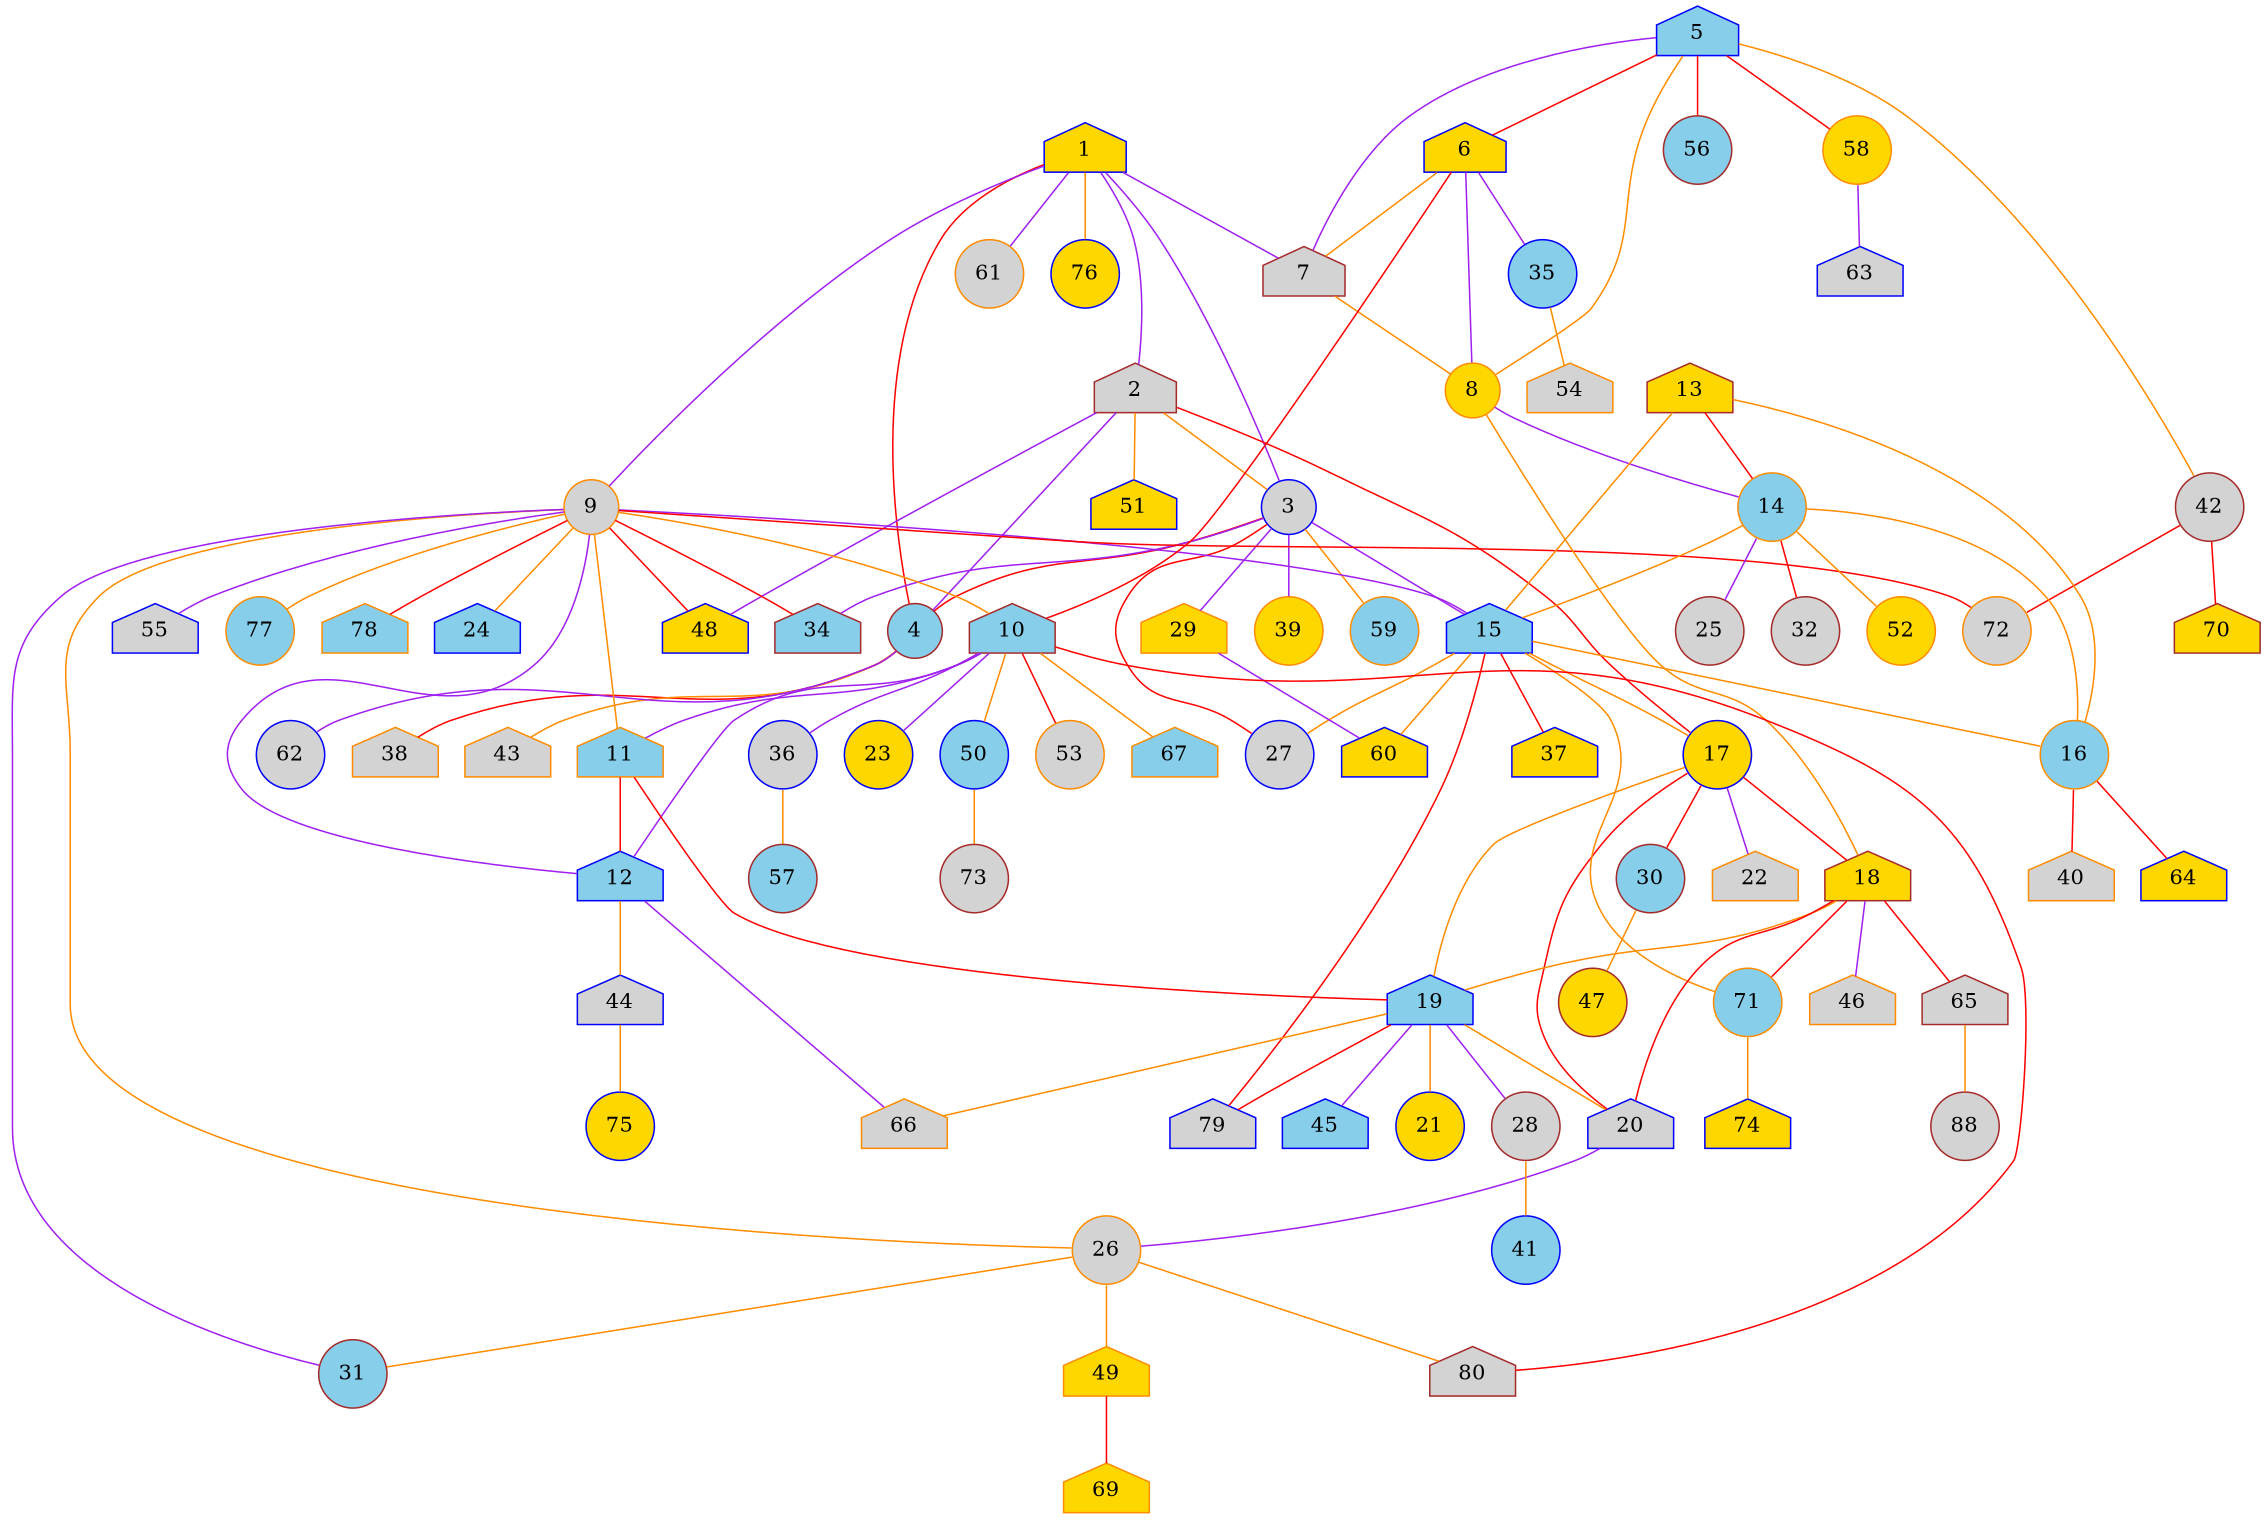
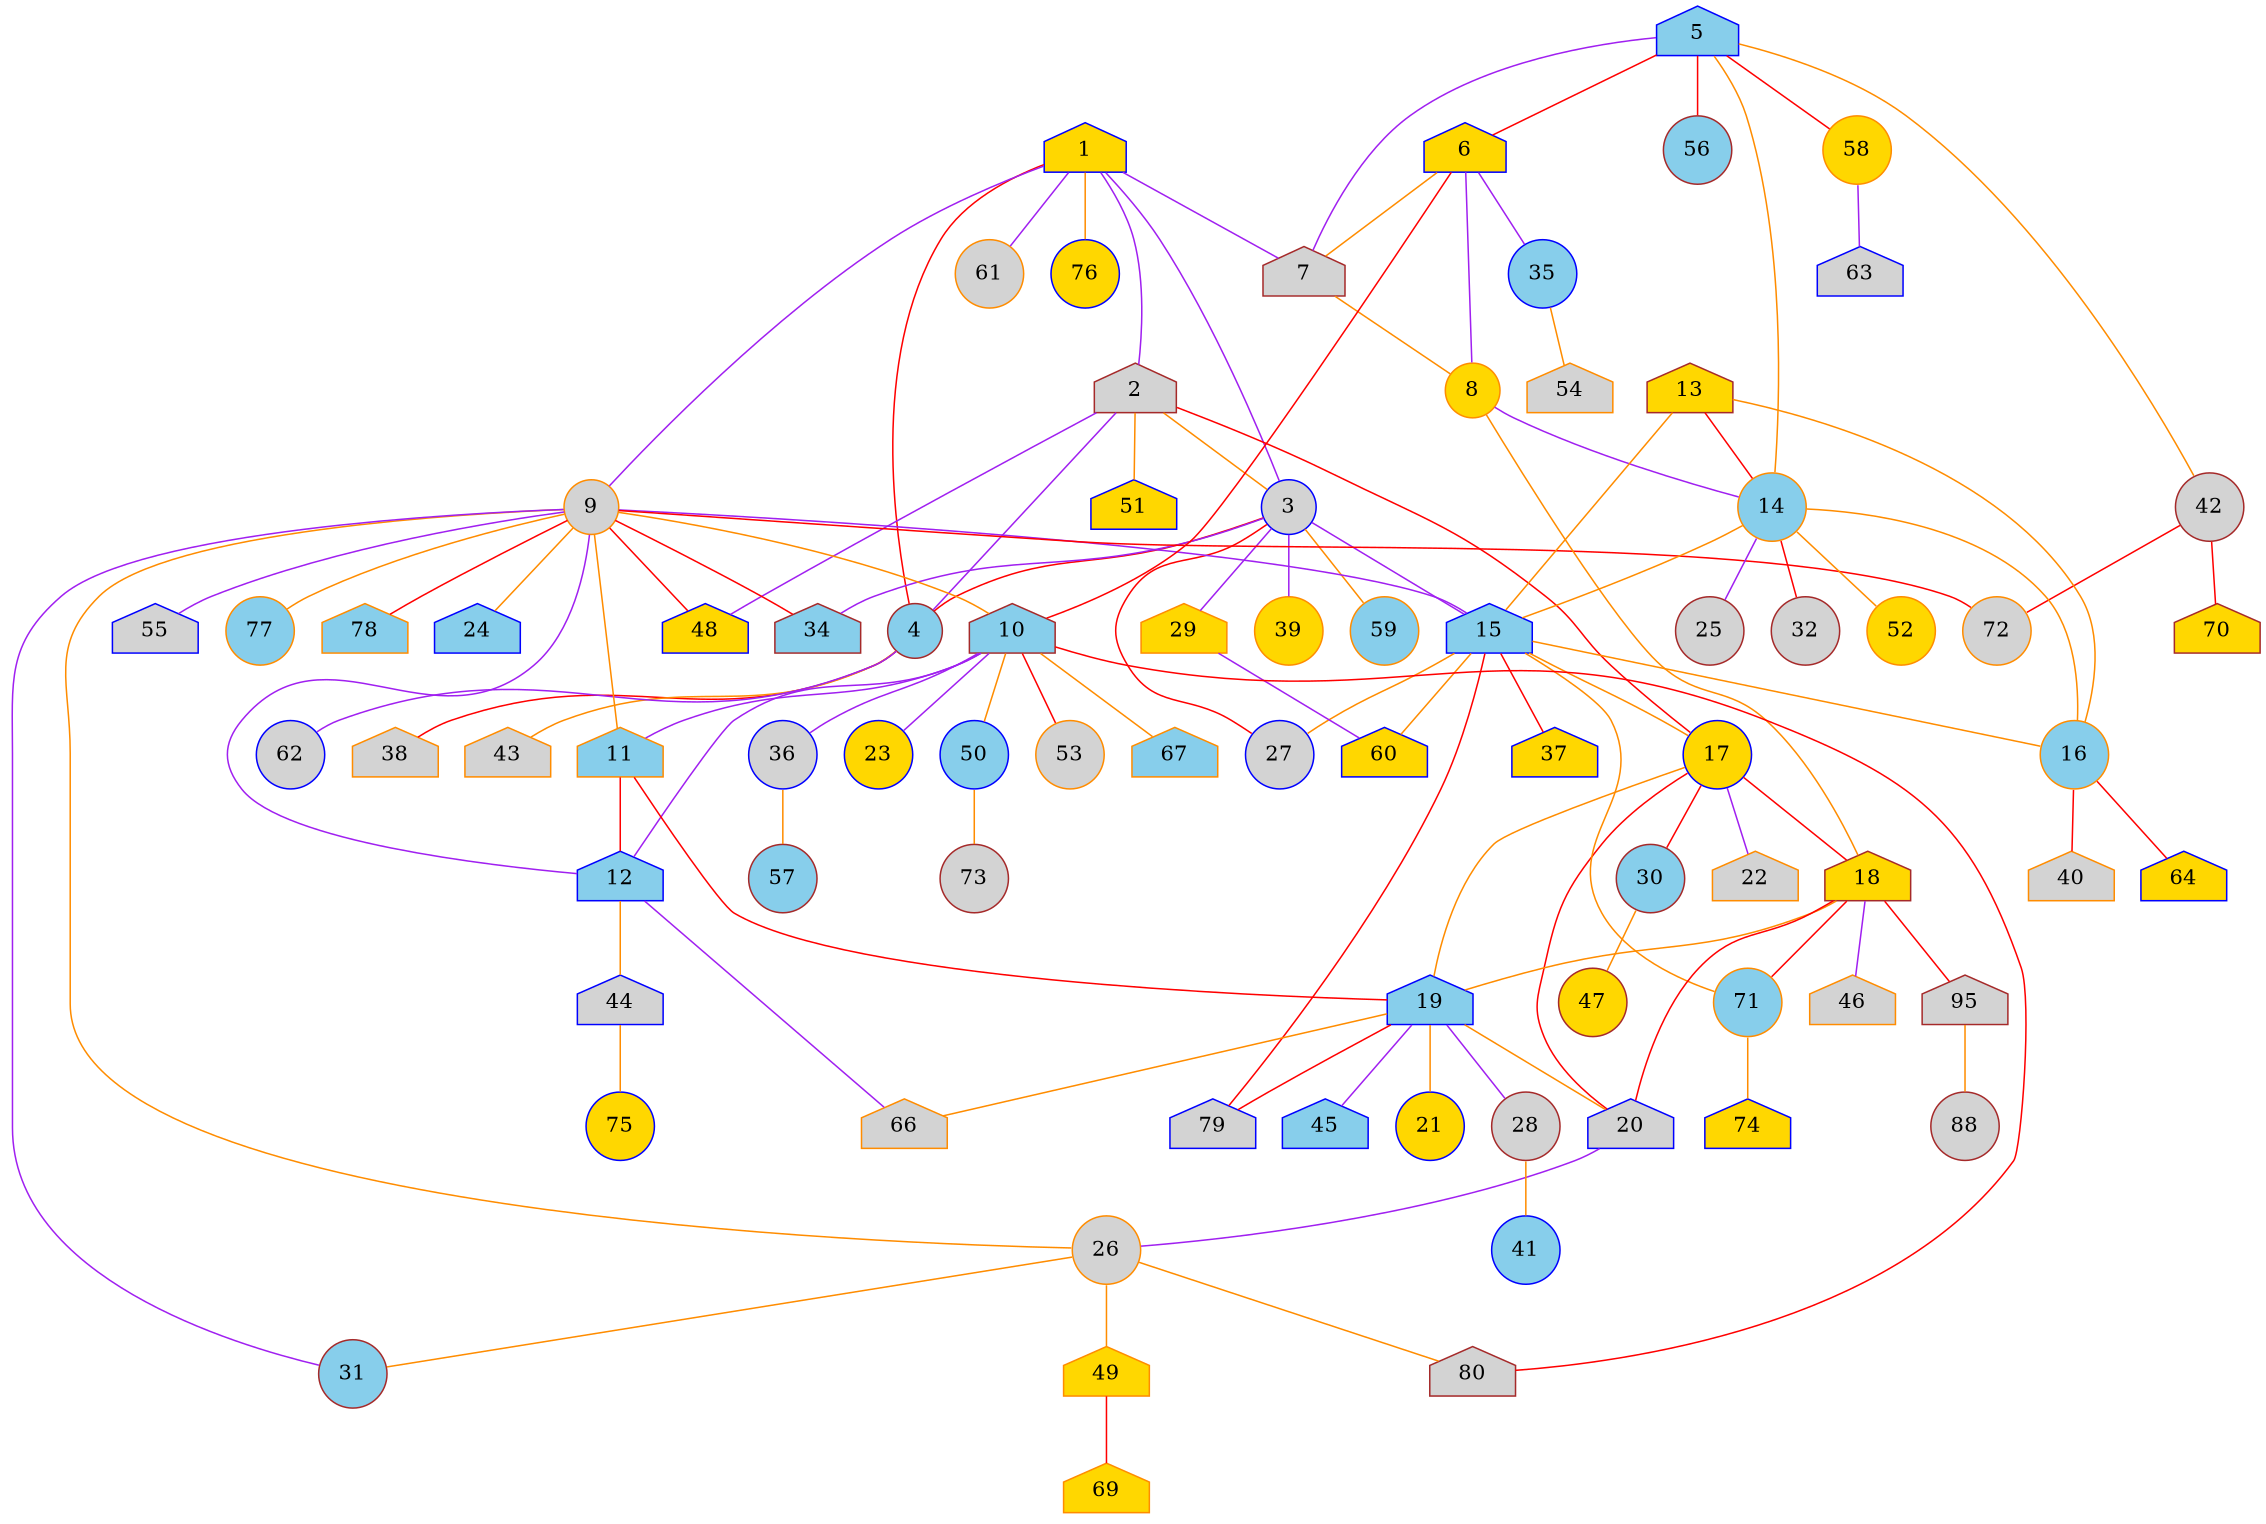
edge "5" -- "8": now "5" -- "14"
node "65": label "65" -> "95"
